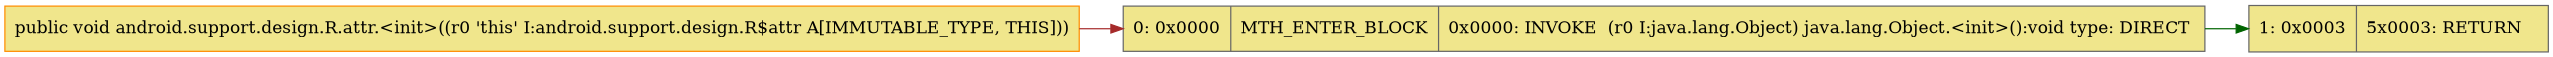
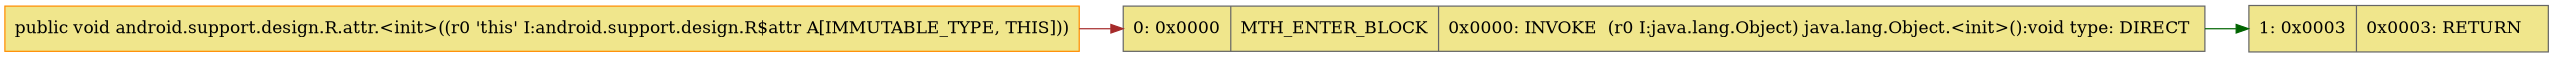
node "1: 0x0003": text "5x0003: RETURN" -> "0x0003: RETURN"
